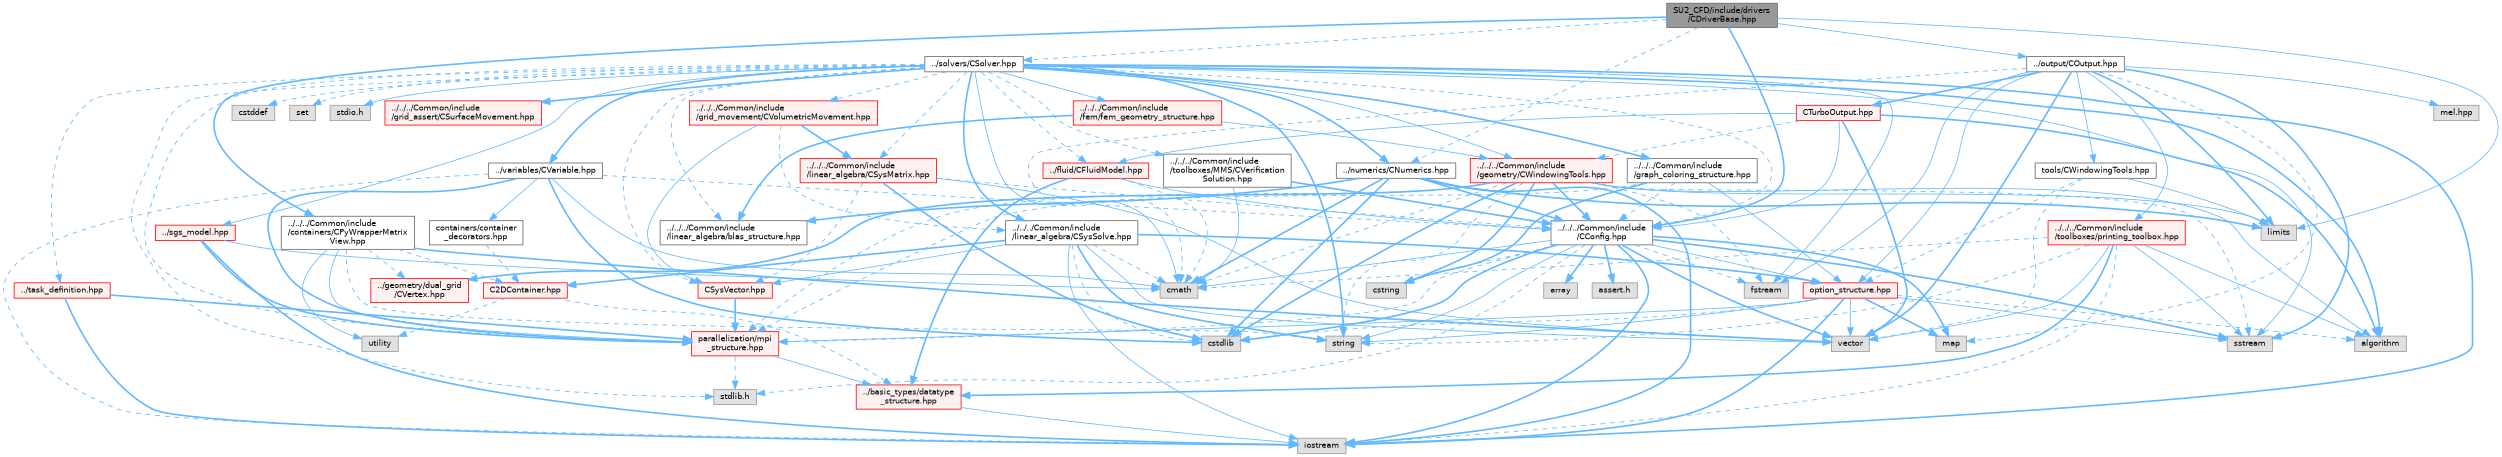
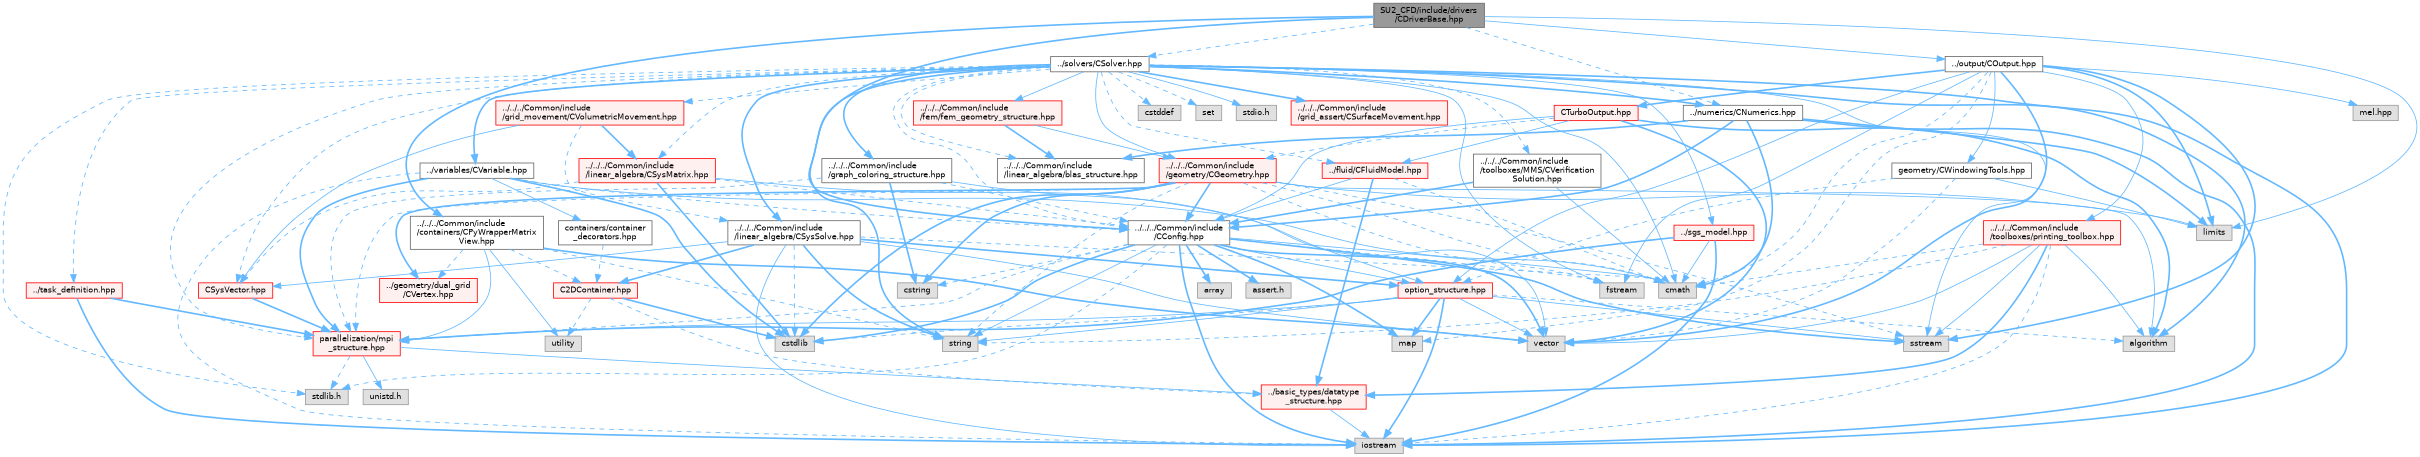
node "../../../Common/include /geometry/CWindowingTools.hpp": label "../../../Common/include /geometry/CWindowingTools.hpp" -> "../../../Common/include /geometry/CGeometry.hpp"
node "tools/CWindowingTools.hpp": label "tools/CWindowingTools.hpp" -> "geometry/CWindowingTools.hpp"
edge "../numerics/CNumerics.hpp" -> "cstdlib": now "C2DContainer.hpp" -> "cstdlib"
node "unistd.h": added
